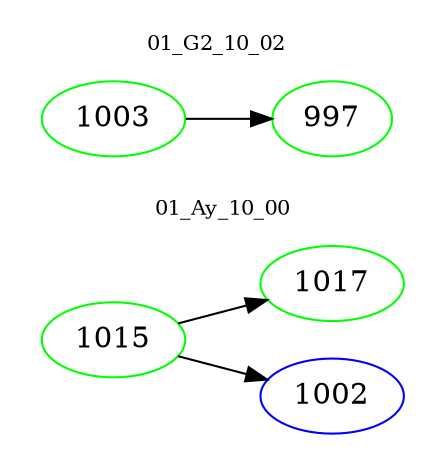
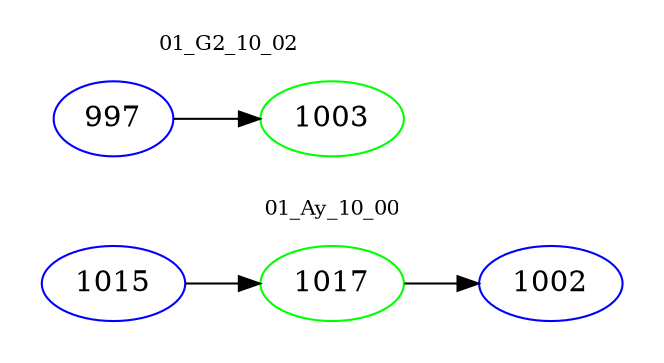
edge "1003" -> "997": reversed
node "997": color green -> blue
node "1015": color green -> blue
edge "1015" -> "1002": now "1017" -> "1002"
